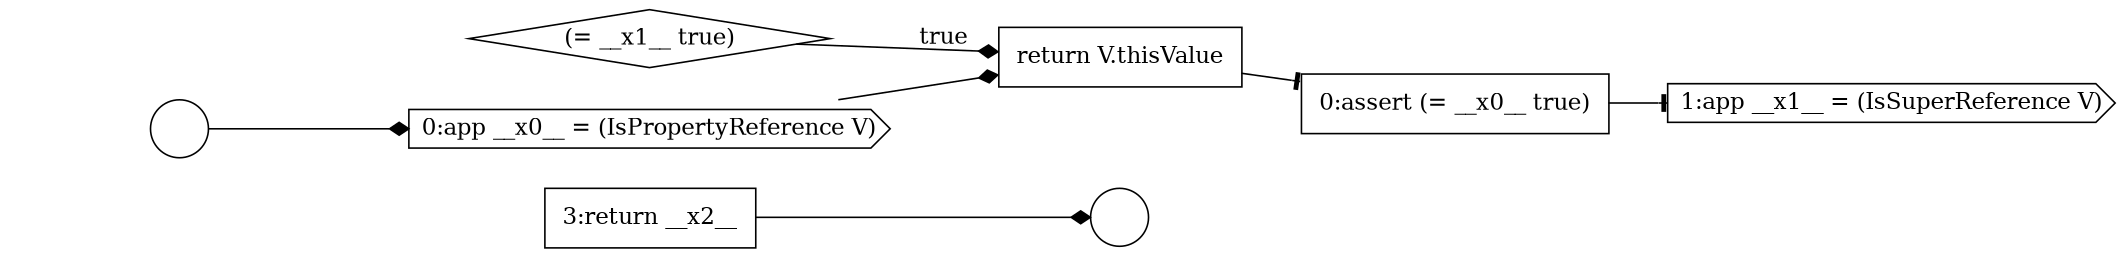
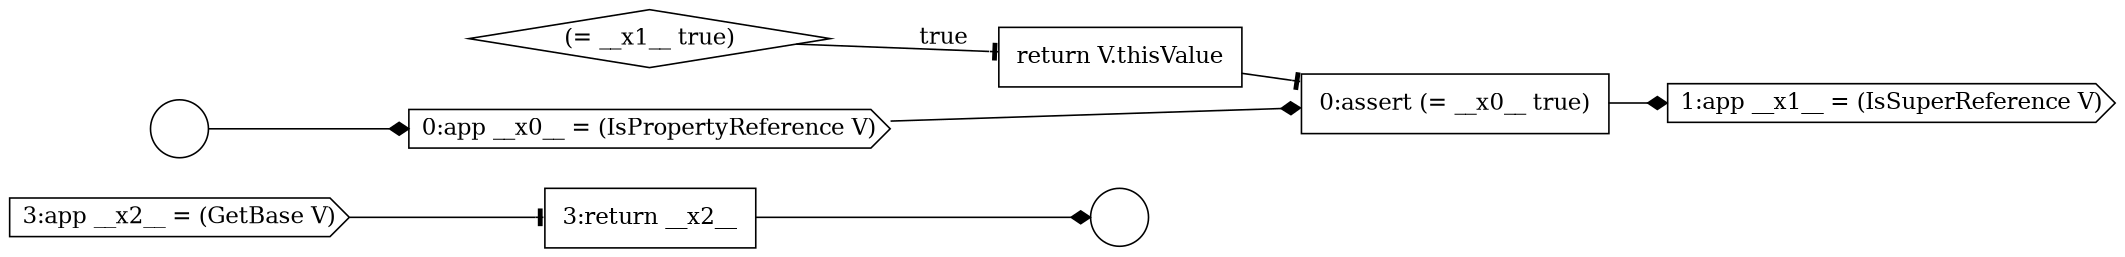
edge "(= __x1__ true)" -> "return V.thisValue": arrowhead diamond -> tee
edge "0:app __x0__ = (IsPropertyReference V)" -> "return V.thisValue": now "0:app __x0__ = (IsPropertyReference V)" -> "0:assert (= __x0__ true)"
edge "0:assert (= __x0__ true)" -> "1:app __x1__ = (IsSuperReference V)": arrowhead tee -> diamond
node "3:app __x2__ = (GetBase V)": added
